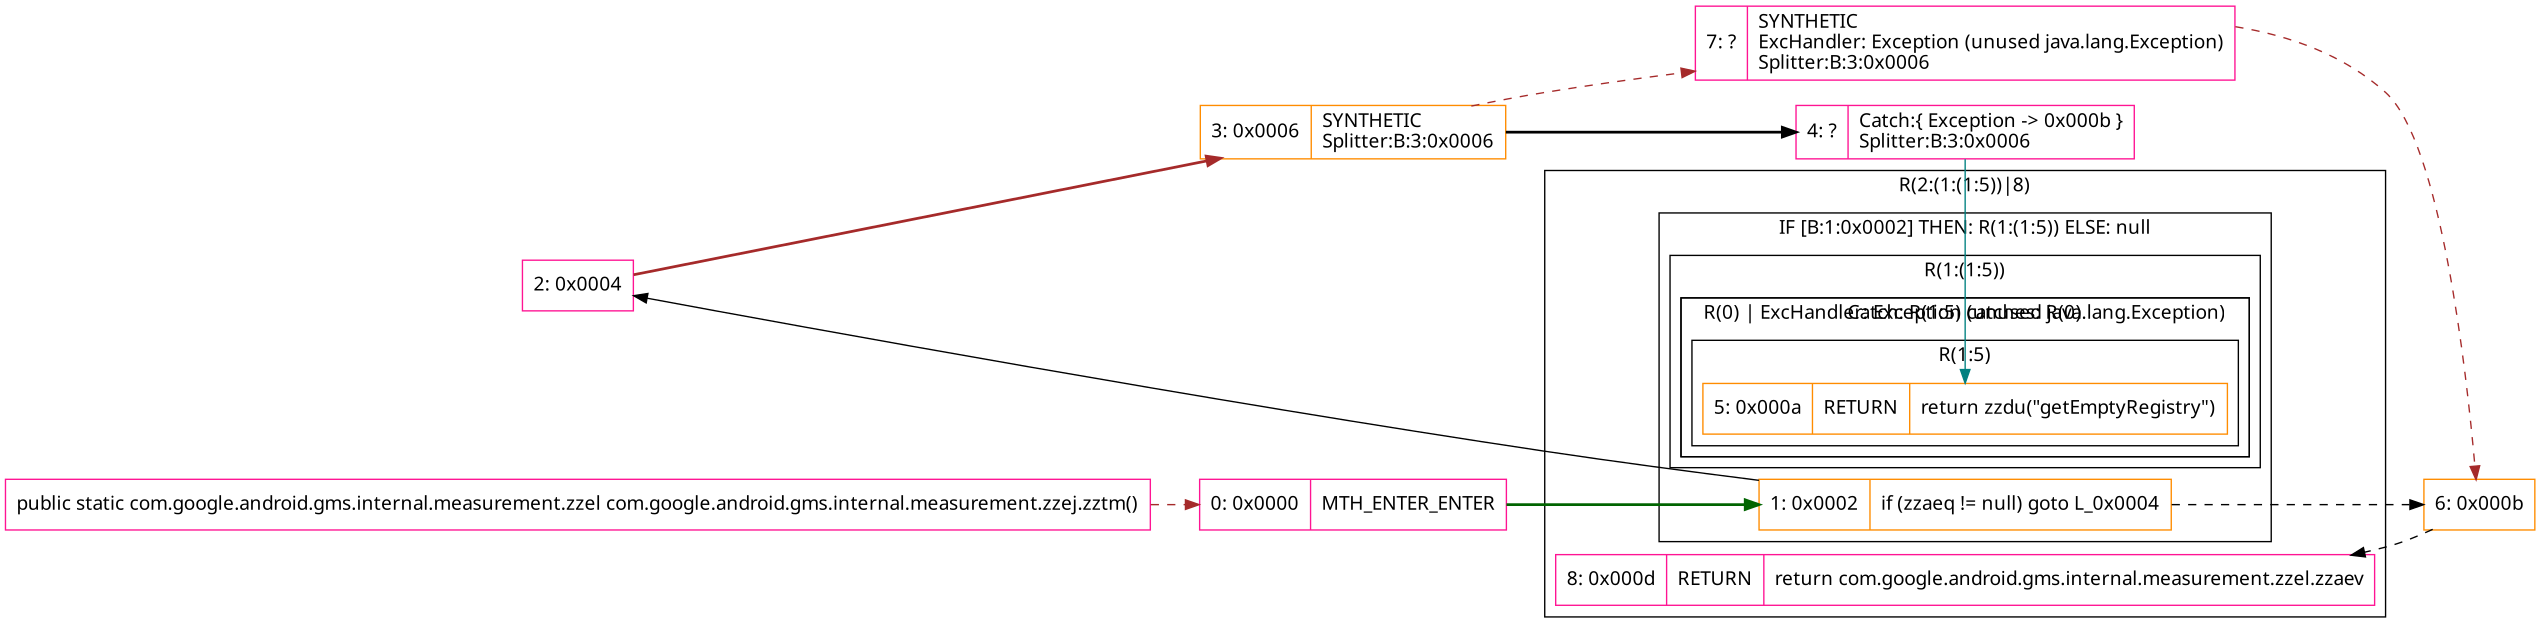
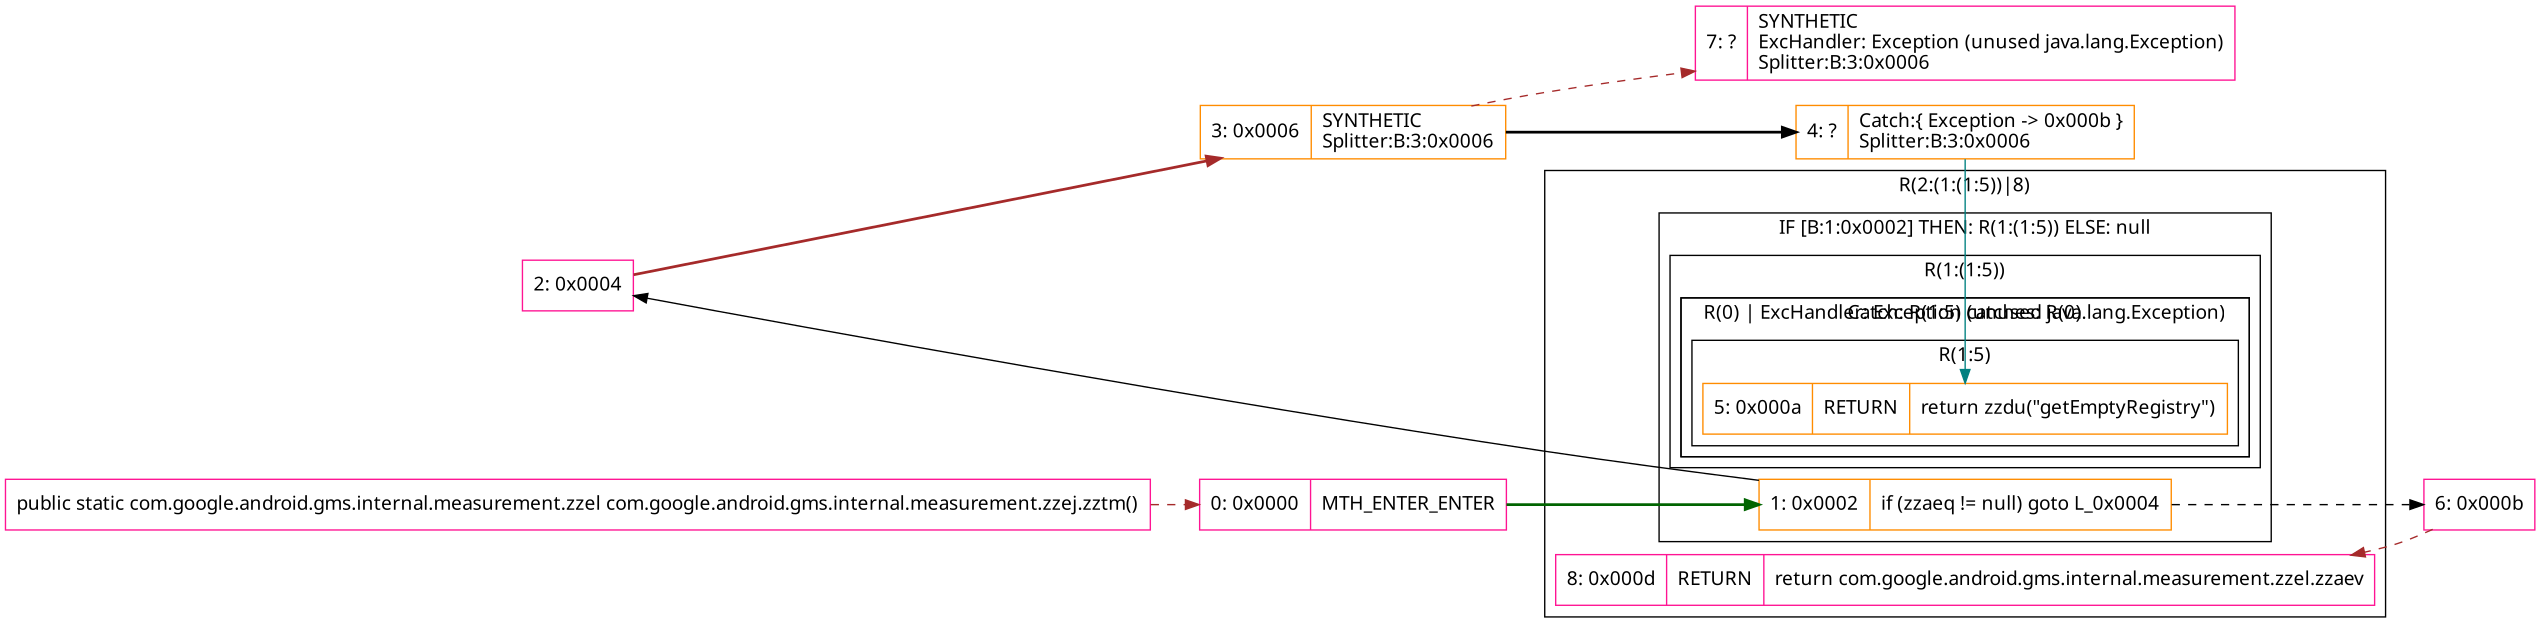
node "4: ?": color deeppink -> darkorange
edge "7: ?" -> "6: 0x000b": removed
node "6: 0x000b": color darkorange -> deeppink
edge "6: 0x000b" -> "8: 0x000d": color black -> brown
